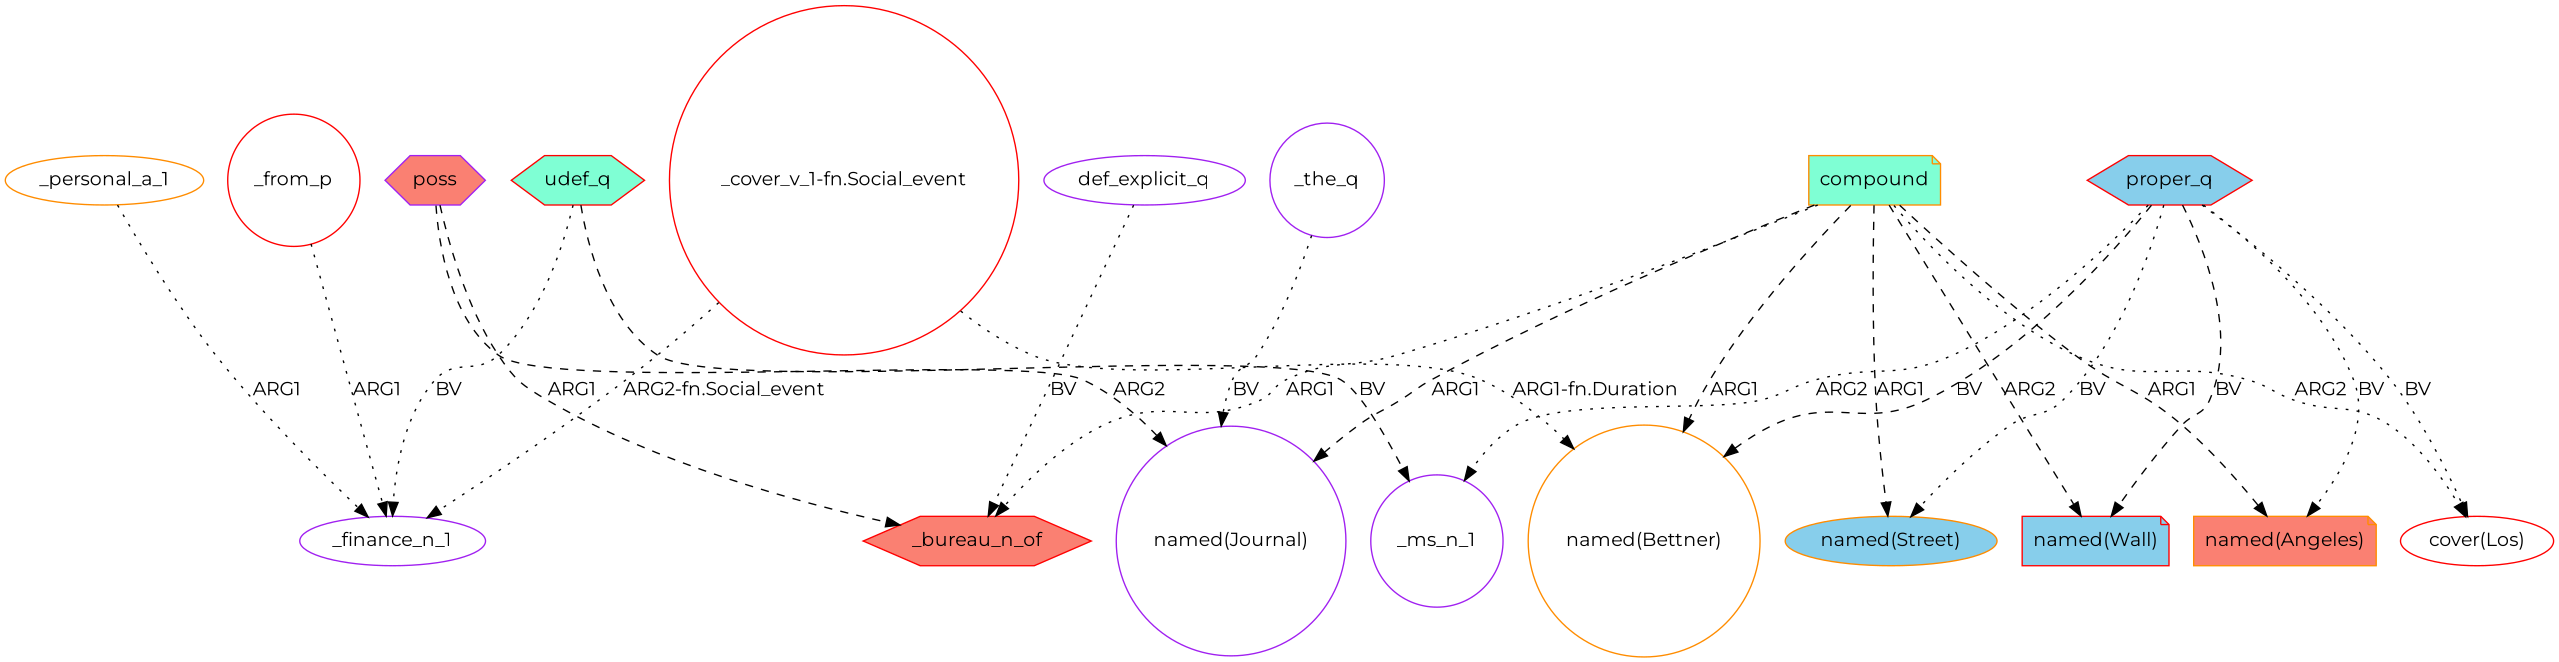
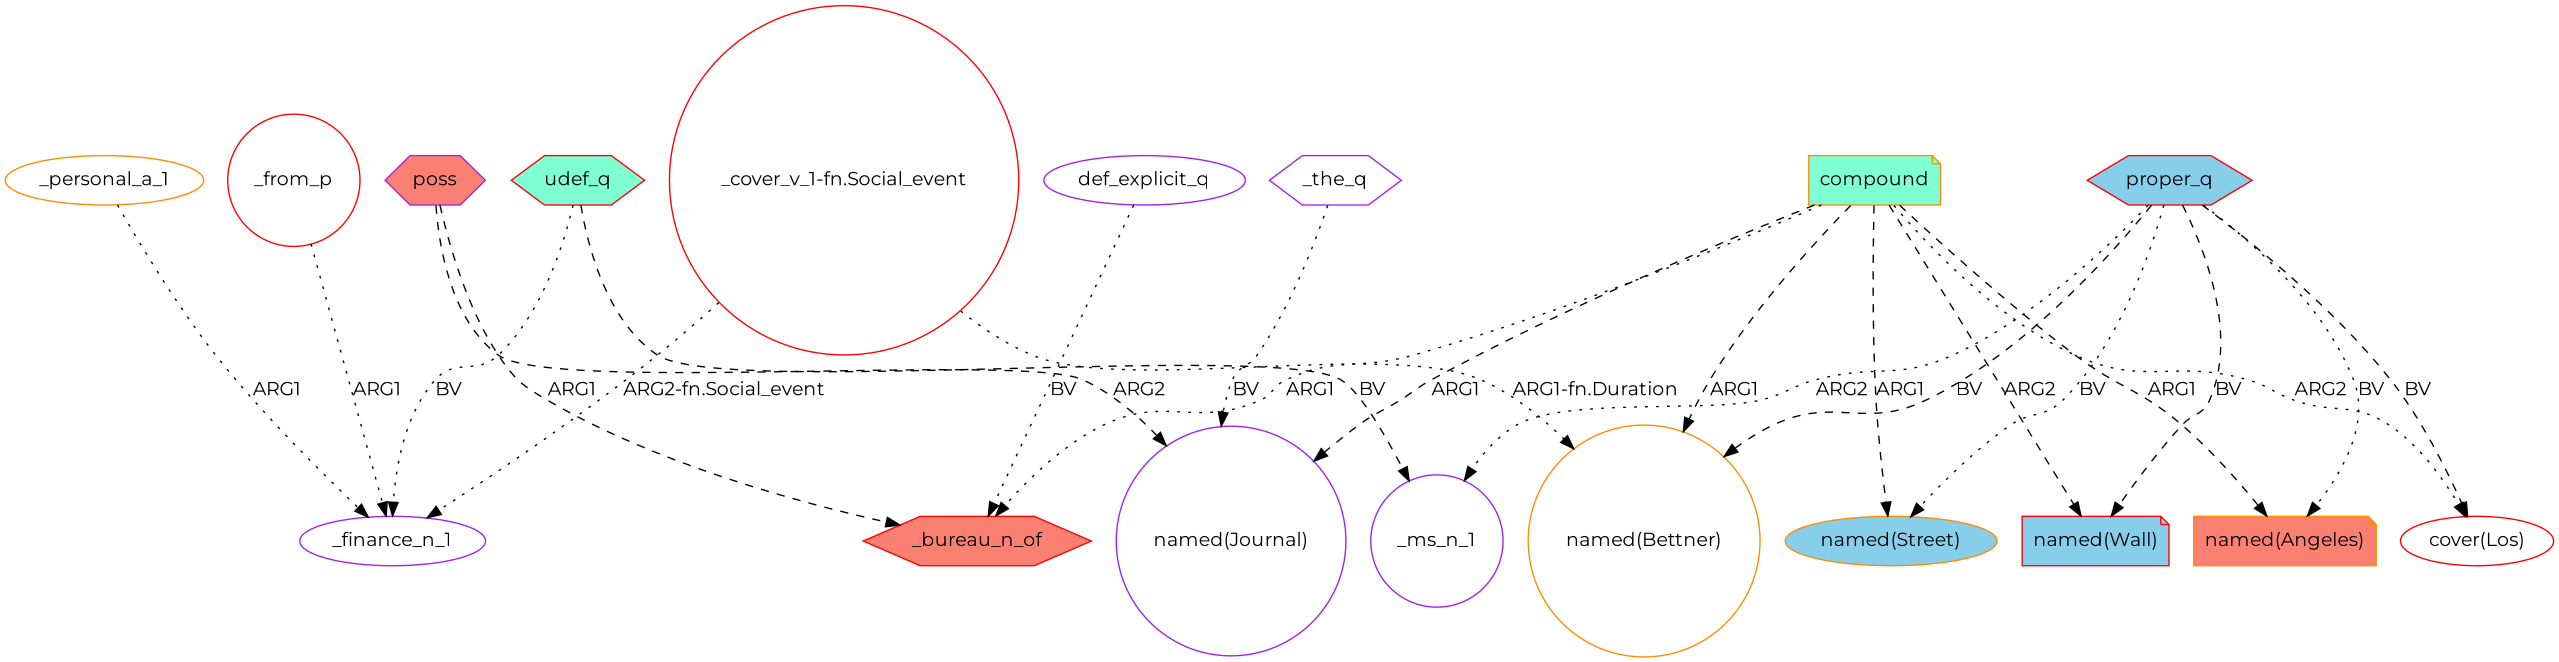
node "_the_q": shape circle -> hexagon
edge "proper_q" -> "cover(Los)": style dotted -> dashed
